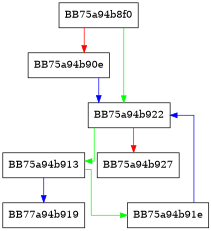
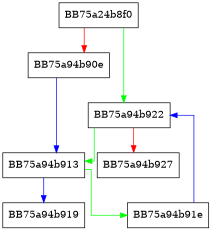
node "BB75a94b8f0": label "BB75a94b8f0" -> "BB75a24b8f0"
edge "BB75a94b90e" -> "BB75a94b922": now "BB75a94b90e" -> "BB75a94b913"
node "BB77a94b919": label "BB77a94b919" -> "BB75a94b919"
